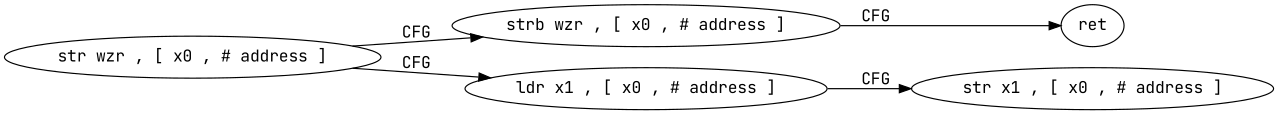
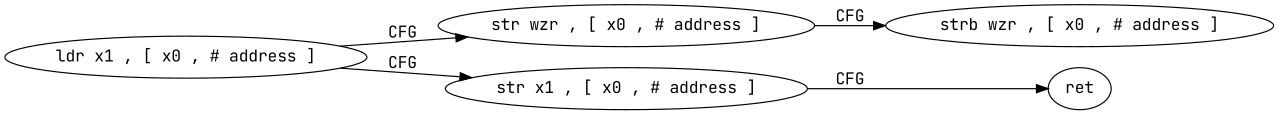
edge "strb wzr , [ x0 , # address ]" -> "ret": now "str x1 , [ x0 , # address ]" -> "ret"
edge "str wzr , [ x0 , # address ]" -> "ldr x1 , [ x0 , # address ]": reversed
